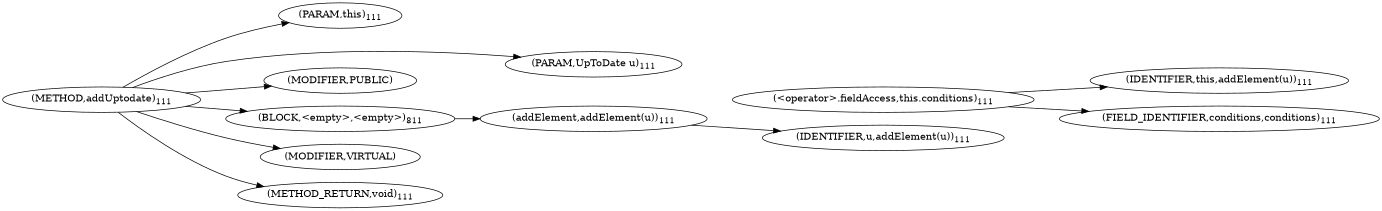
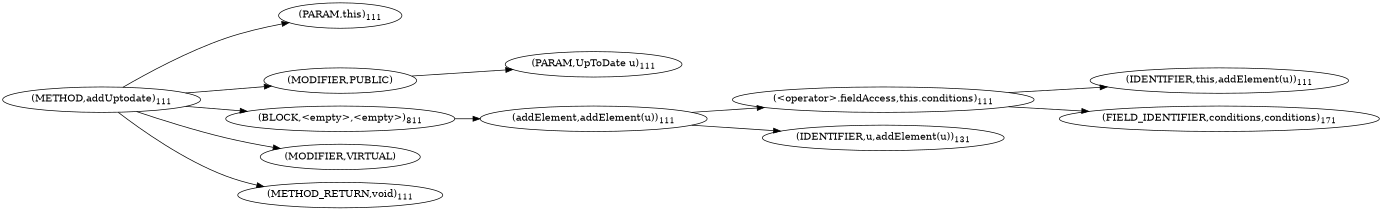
edge "(METHOD,addUptodate)" -> "(PARAM,UpToDate u)": now "(MODIFIER,PUBLIC)" -> "(PARAM,UpToDate u)"
edge "(addElement,addElement(u))" -> "(<operator>.fieldAccess,this.conditions)": added
node "(FIELD_IDENTIFIER,conditions,conditions)": text "111" -> "171"
node "(IDENTIFIER,u,addElement(u))": text "111" -> "131"
